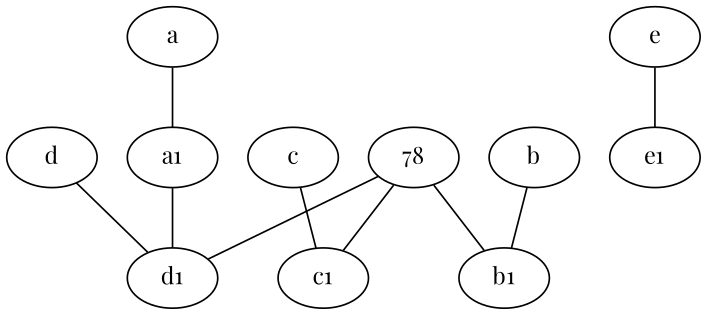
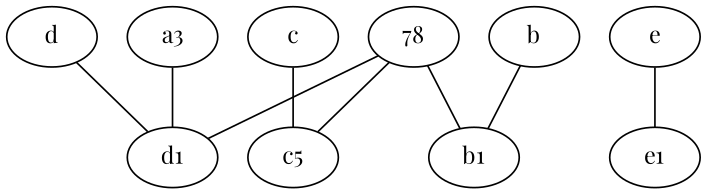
node "a": removed
node "a1": label "a1" -> "a3"
node "c1": label "c1" -> "c5"
